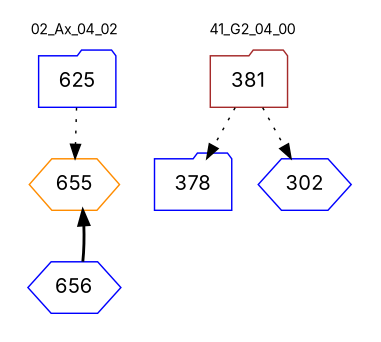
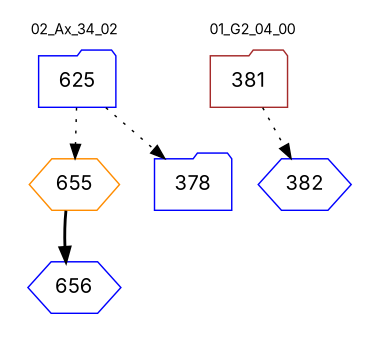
cluster "02_Ax_04_02": label "02_Ax_04_02" -> "02_Ax_34_02"
cluster "41_G2_04_00": label "41_G2_04_00" -> "01_G2_04_00"
edge "381" -> "378": now "625" -> "378"
node "302": label "302" -> "382"
edge "656" -> "655": reversed
